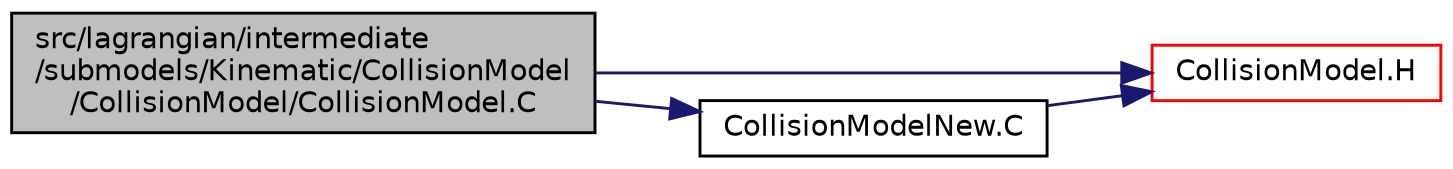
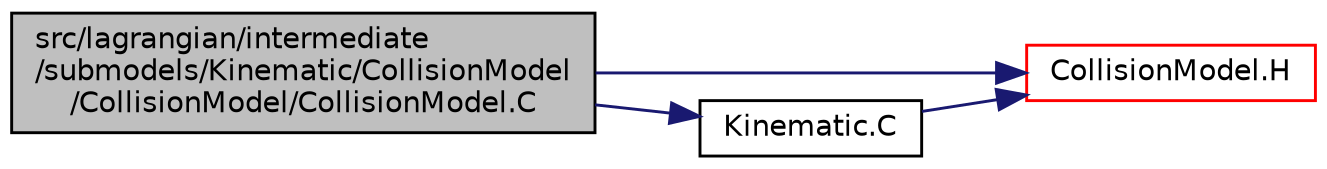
node "CollisionModelNew.C": label "CollisionModelNew.C" -> "Kinematic.C"
